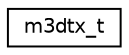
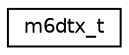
node "m3dtx_t": label "m3dtx_t" -> "m6dtx_t"
